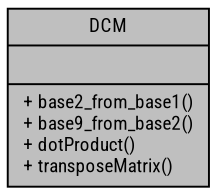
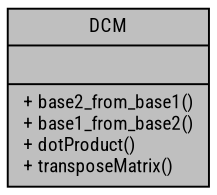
node "DCM": text "+ base9_from_base2()" -> "+ base1_from_base2()"
